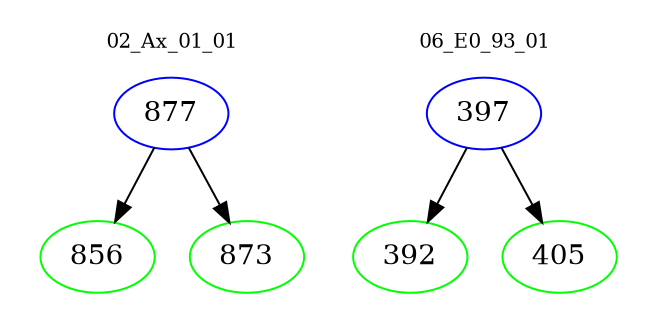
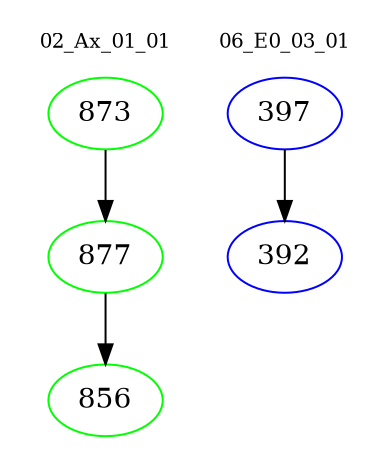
cluster "06_E0_93_01": label "06_E0_93_01" -> "06_E0_03_01"
node "877": color blue -> green
edge "877" -> "873": reversed
node "392": color green -> blue
node "405": removed
